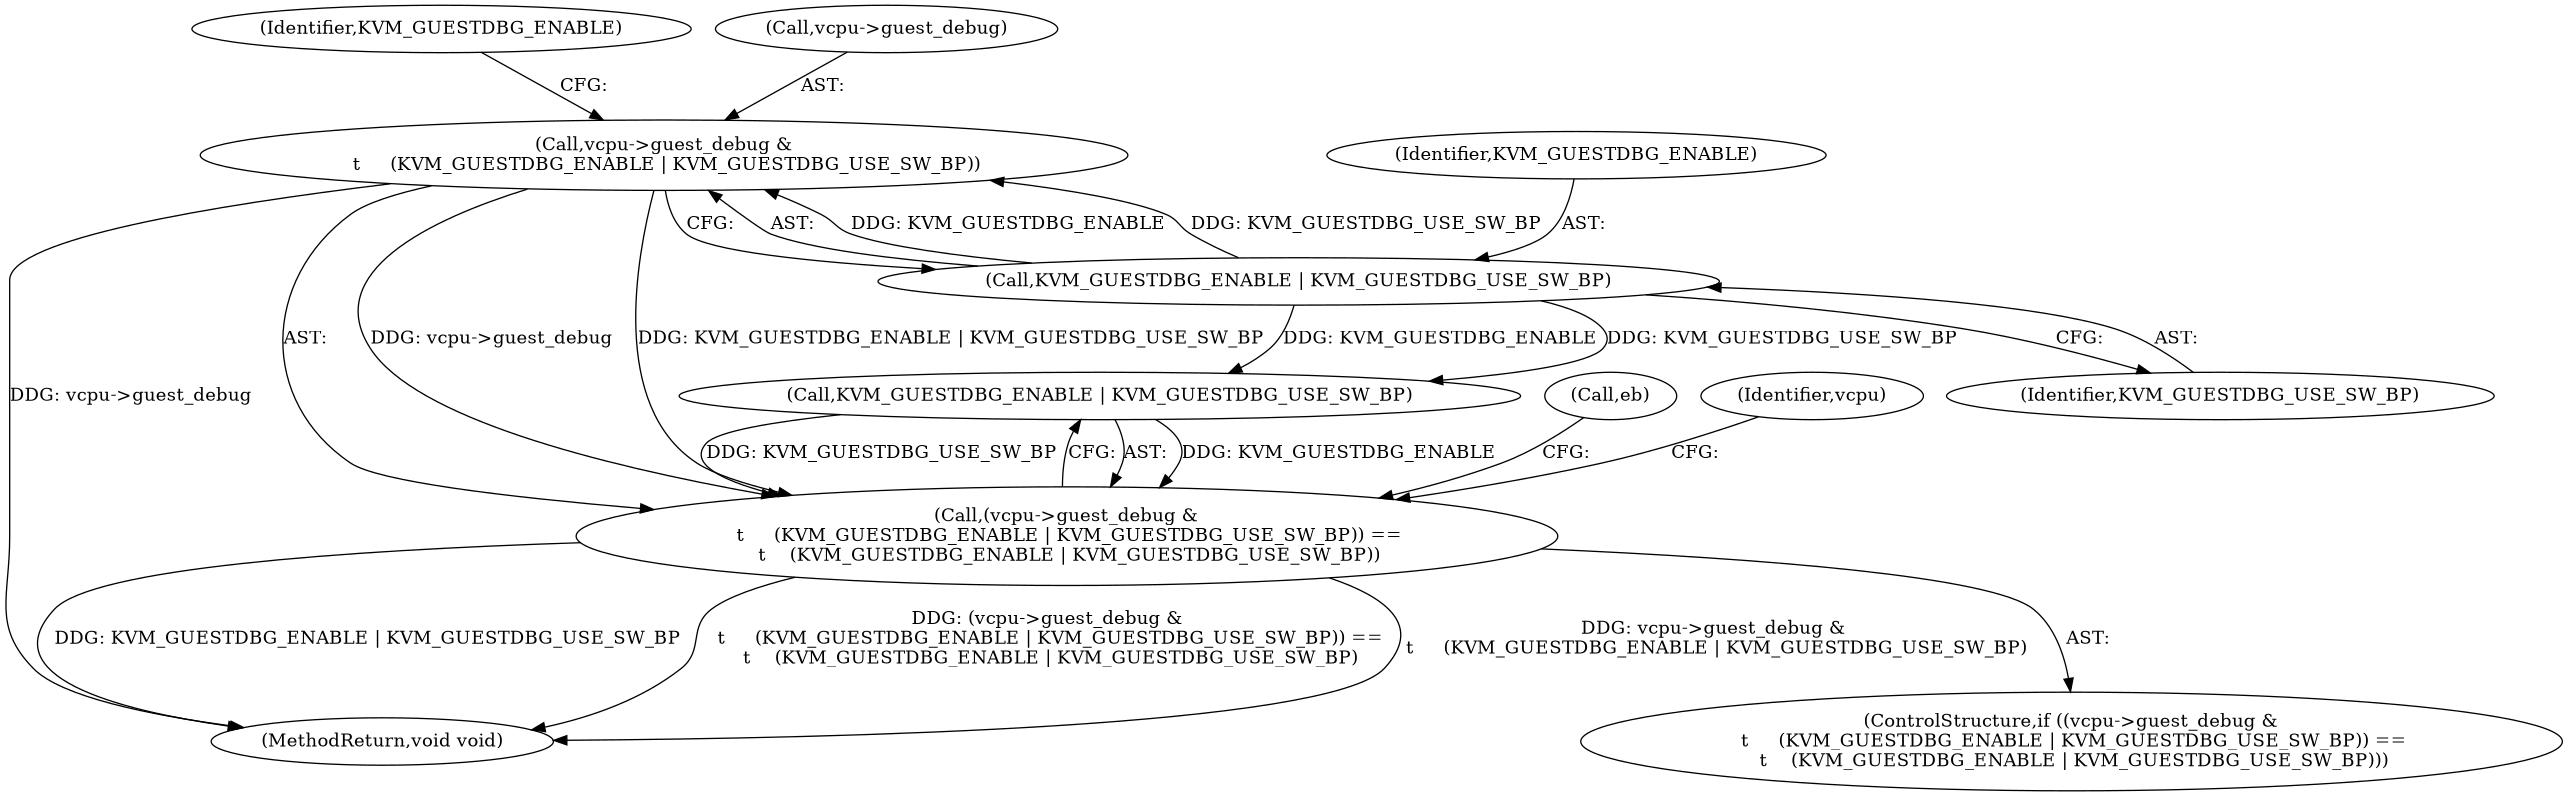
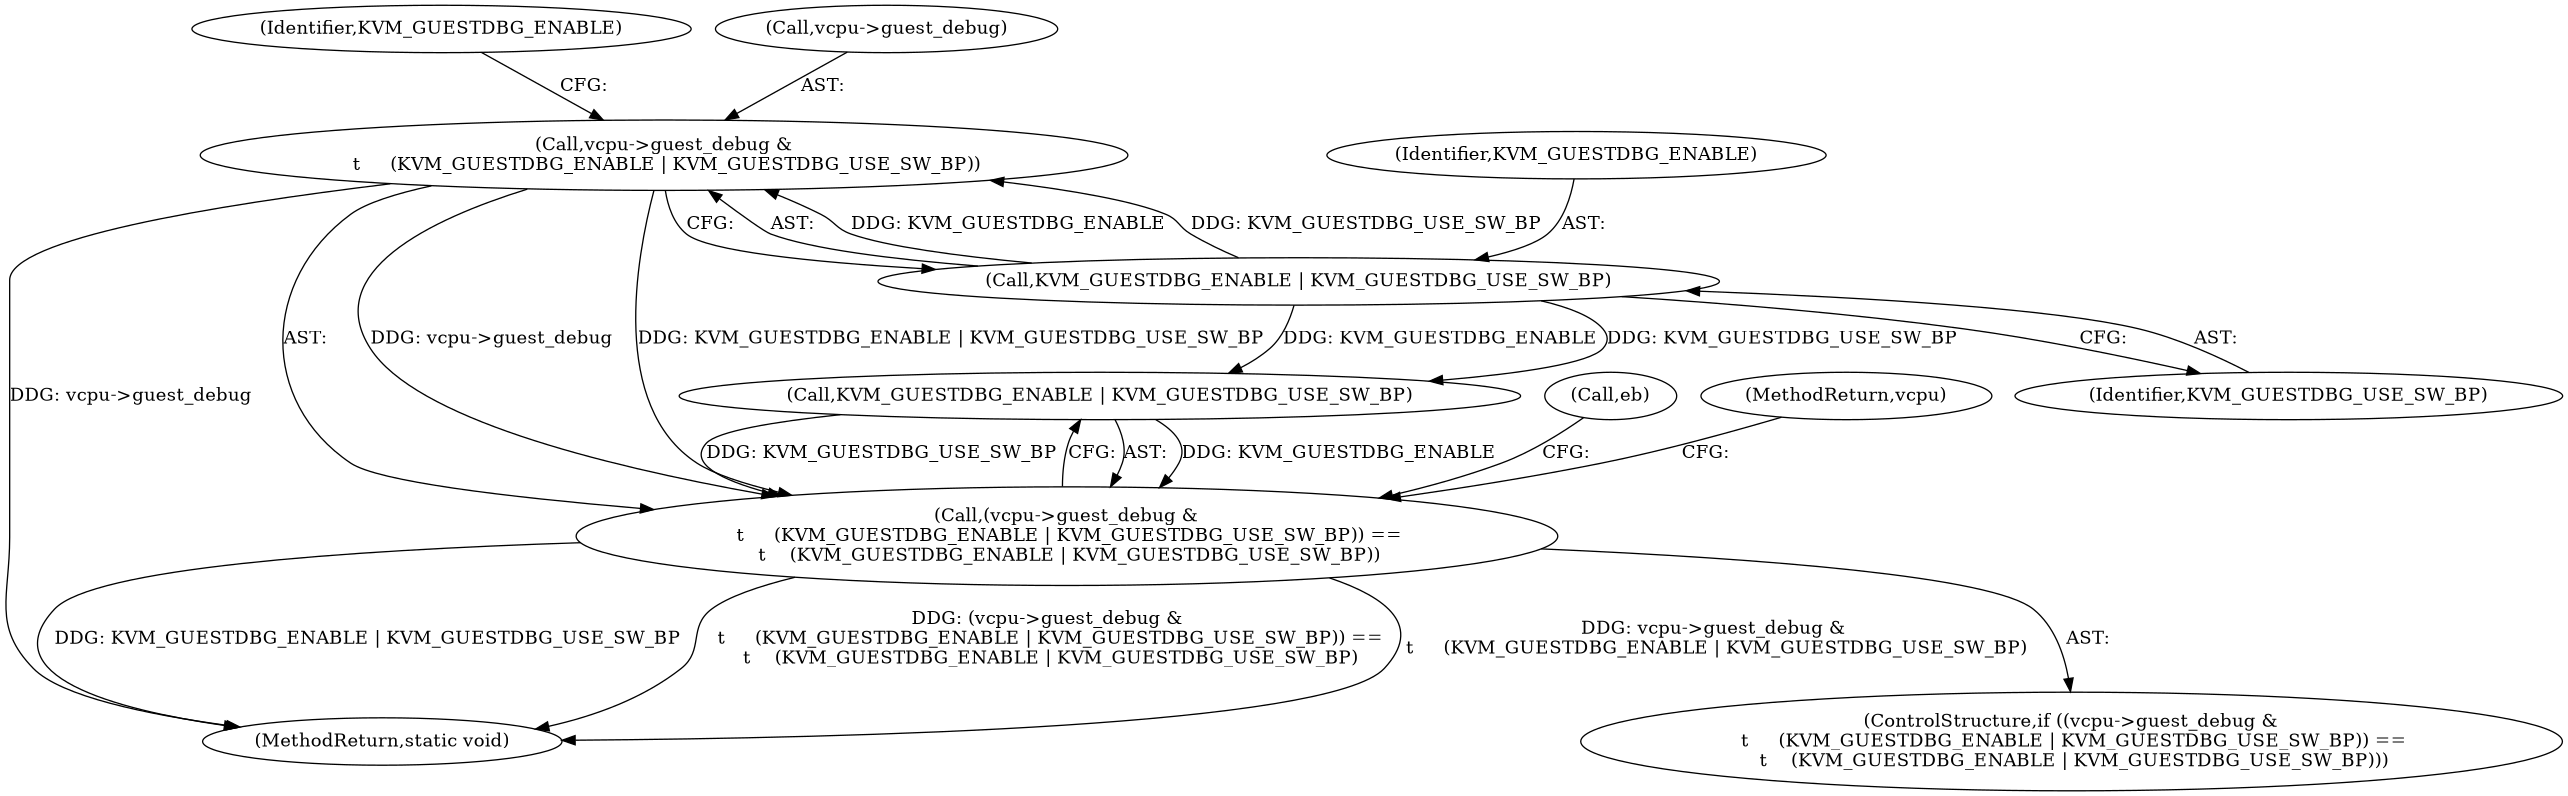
node "(Identifier,vcpu)": label "(Identifier,vcpu)" -> "(MethodReturn,vcpu)"
node "(MethodReturn,void void)": label "(MethodReturn,void void)" -> "(MethodReturn,static void)"
